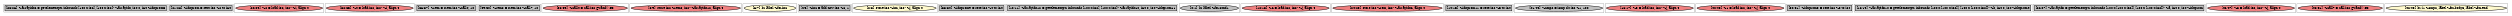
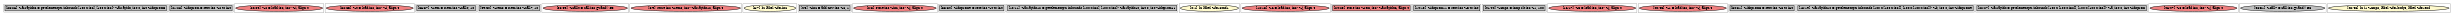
node "[2/3]  store i32 %inc, i32* %j, align 4": fillcolor lemonchiffon -> lightcoral
node "[0/1]  br label %for.cond1": fillcolor grey -> lemonchiffon
node "[24/25]  store i32 %rem, i32* %arrayidx6, align 4": shape ellipse -> box
node "[41/44]  %cmp2 = icmp slt i32 %1, 100": shape ellipse -> box
node "[48/51]  %call7 = call i32 @rand() #3": fillcolor lightcoral -> grey
